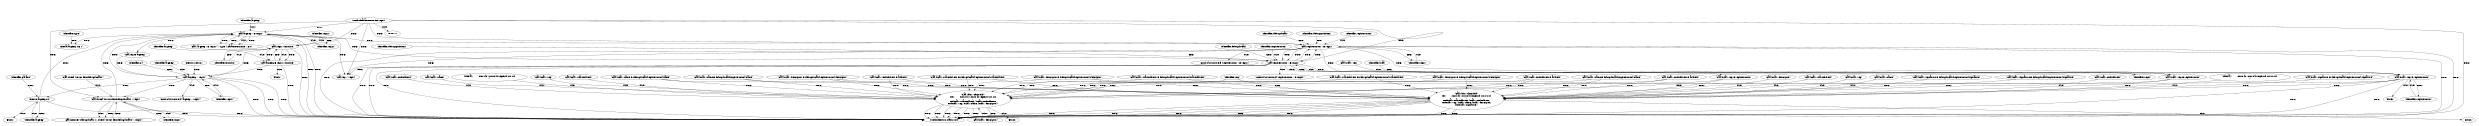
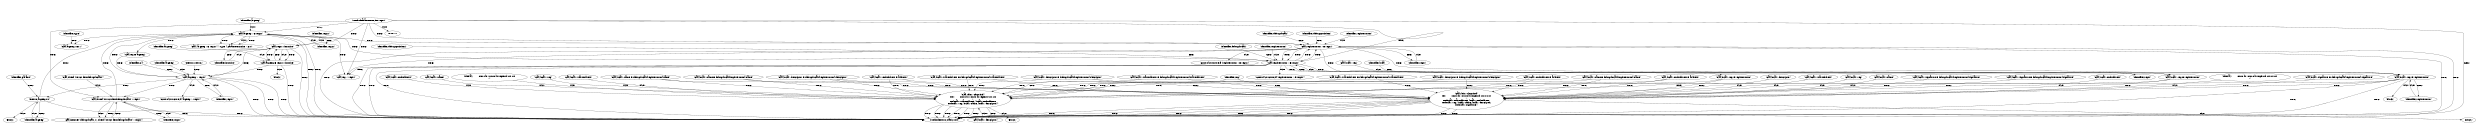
edge "(Call,(argReg >= regsz) || !type || parameters_size <= 0)" -> "(Call,argReg >= regsz)": removed, label "CFG:"
node "(Literal,argReg += 1)": label "(Literal,argReg += 1)" -> "(Call,argReg += 1)"
edge "(MethodParameterIn,int regsz)" -> "(MethodReturn,static void)": label "DDG: " -> "CFG: "
